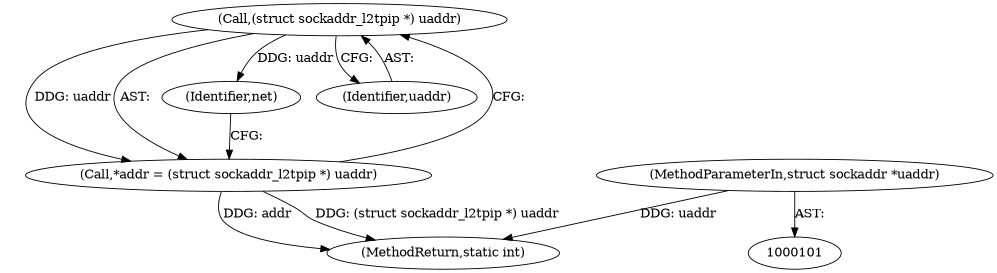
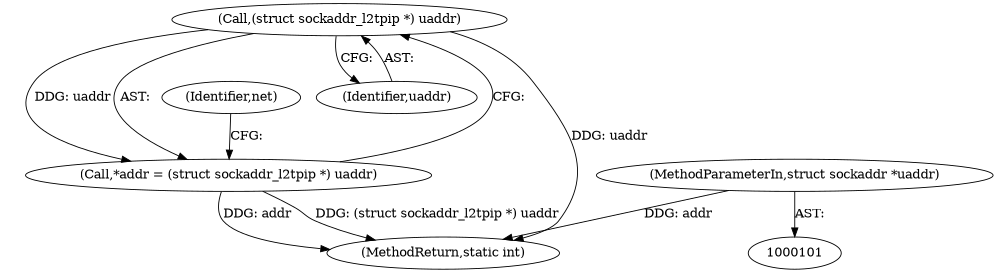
edge "(Call,(struct sockaddr_l2tpip *) uaddr)" -> "(Identifier,net)": now "(Call,(struct sockaddr_l2tpip *) uaddr)" -> "(MethodReturn,static int)"
edge "(MethodParameterIn,struct sockaddr *uaddr)" -> "(MethodReturn,static int)": label "DDG: uaddr" -> "DDG: addr"
